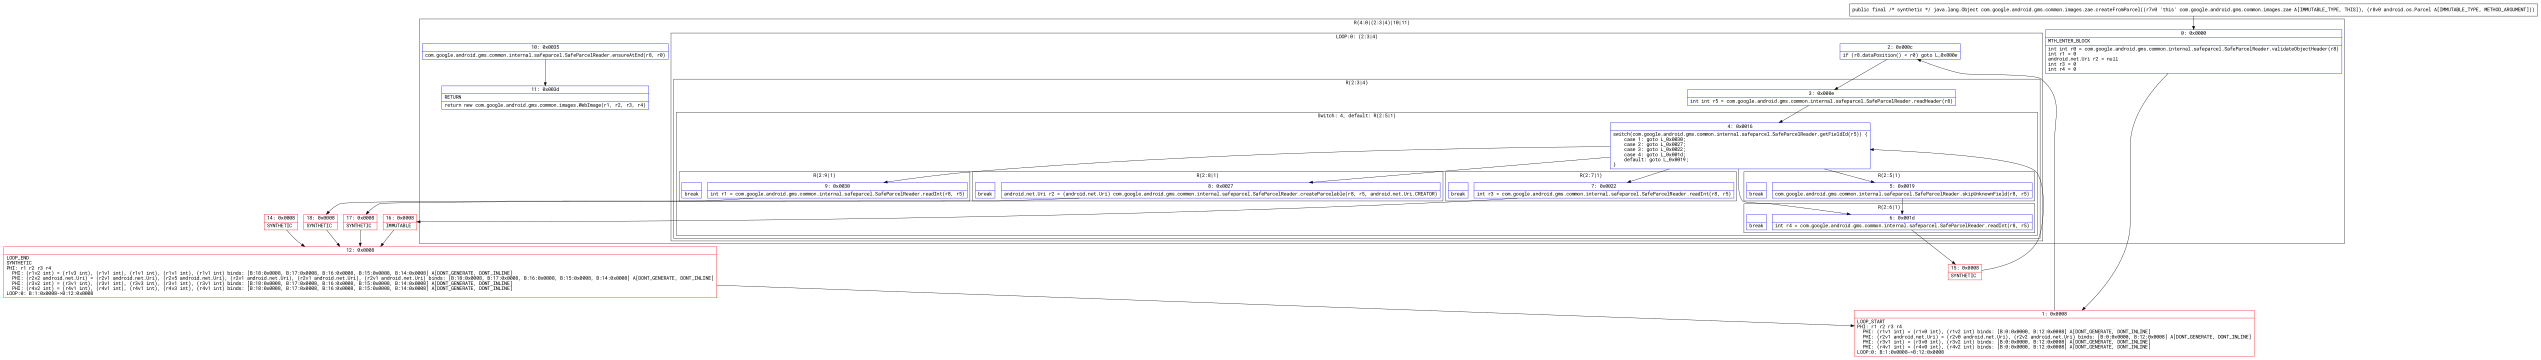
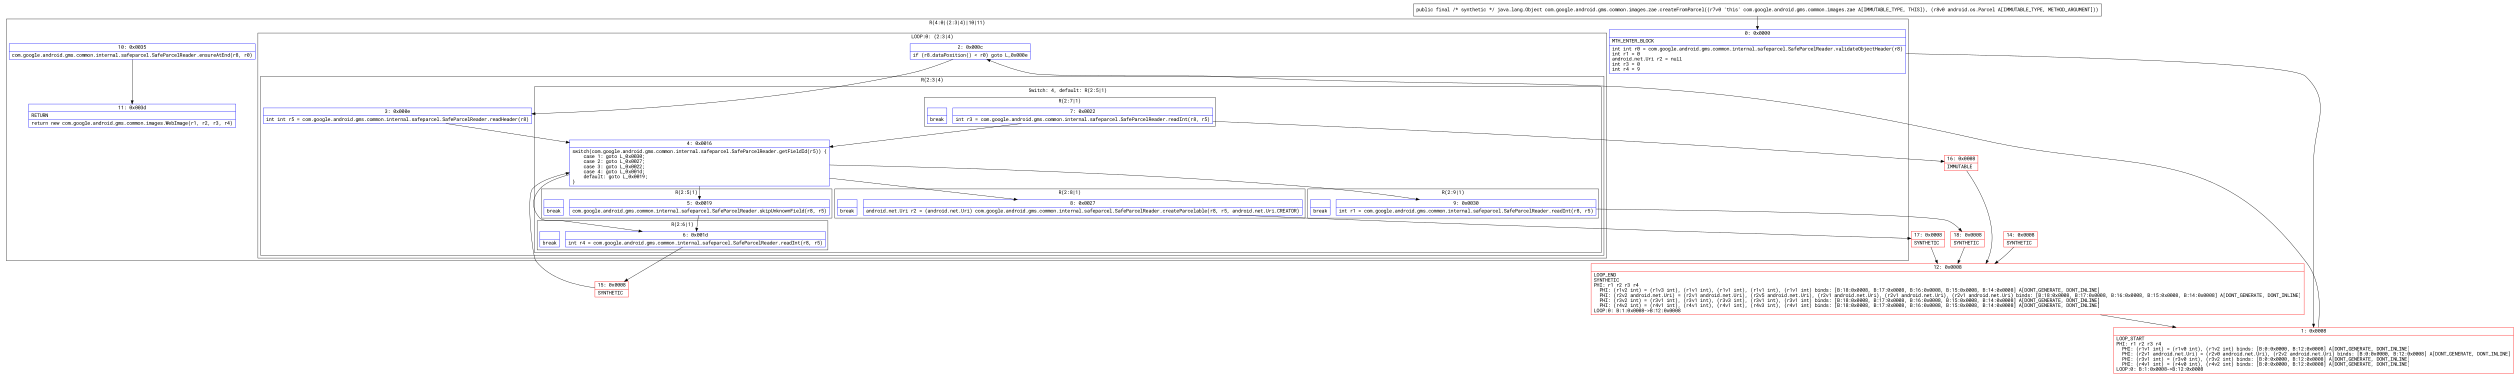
node "0: 0x0000": text "int r4 = 0" -> "int r4 = 9"
edge "4: 0x0016" -> "7: 0x0022": reversed
